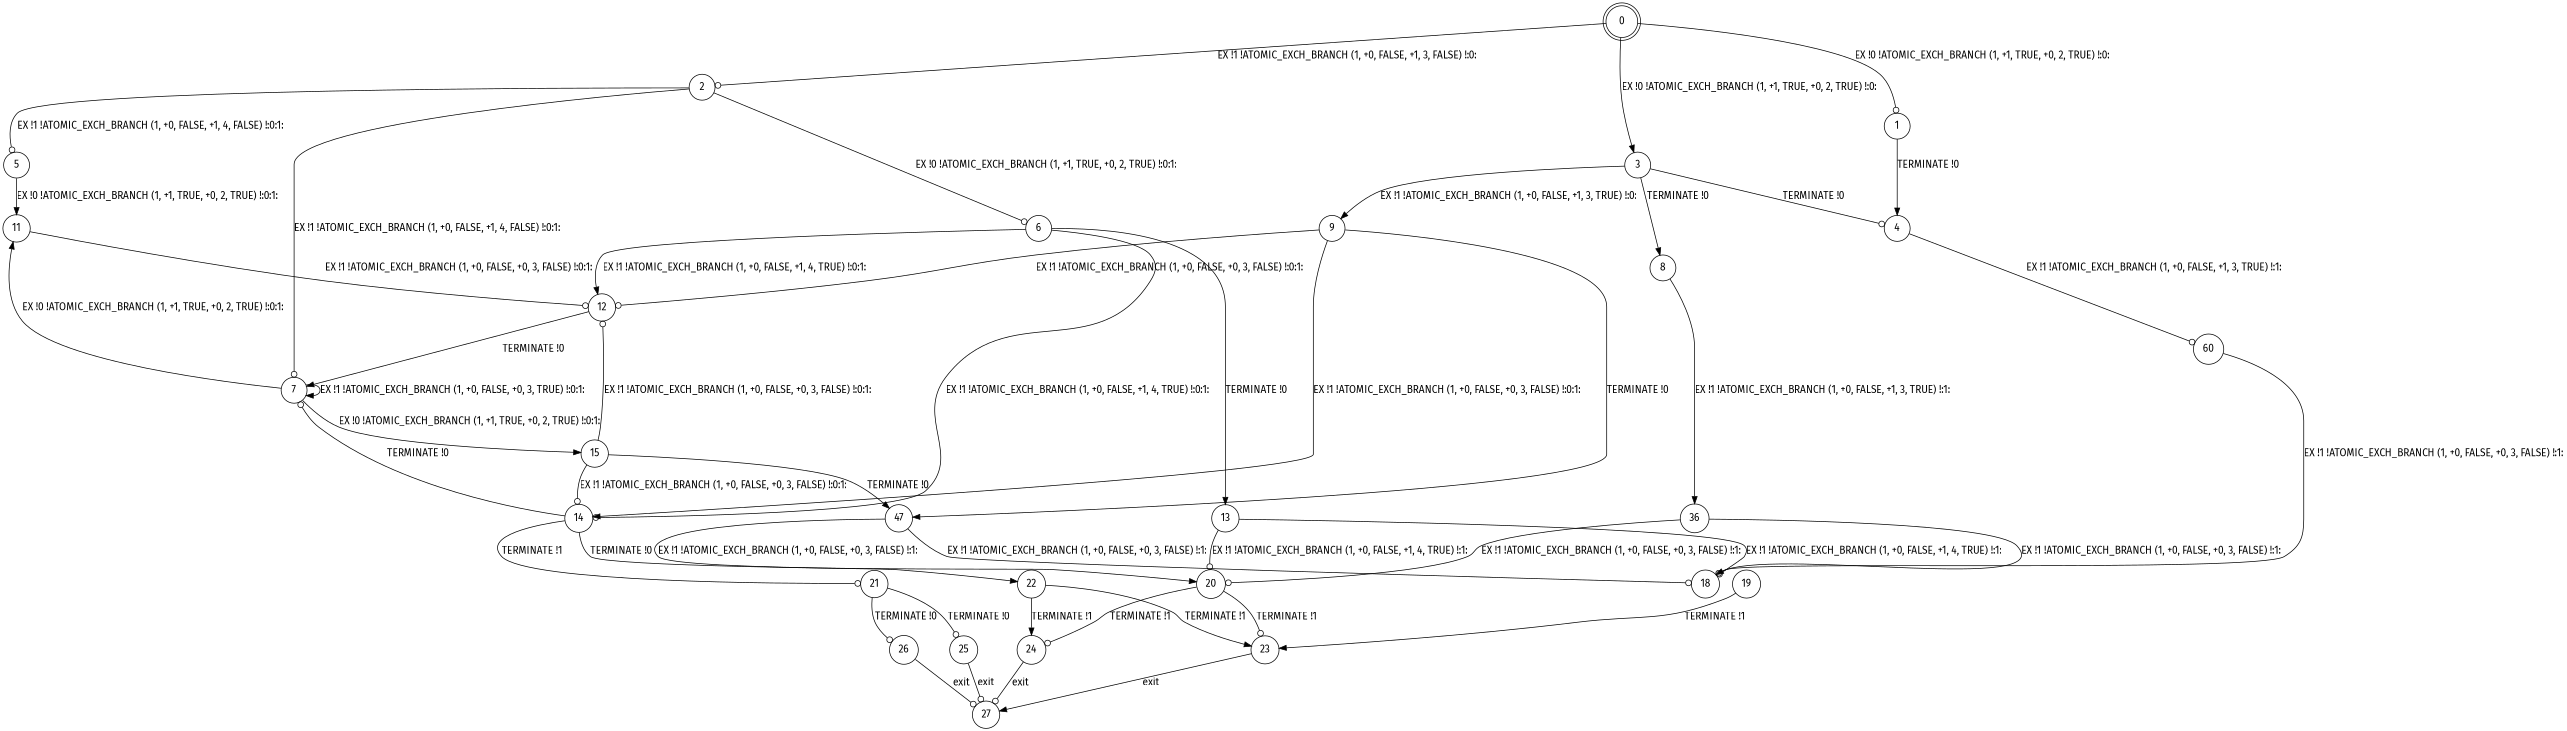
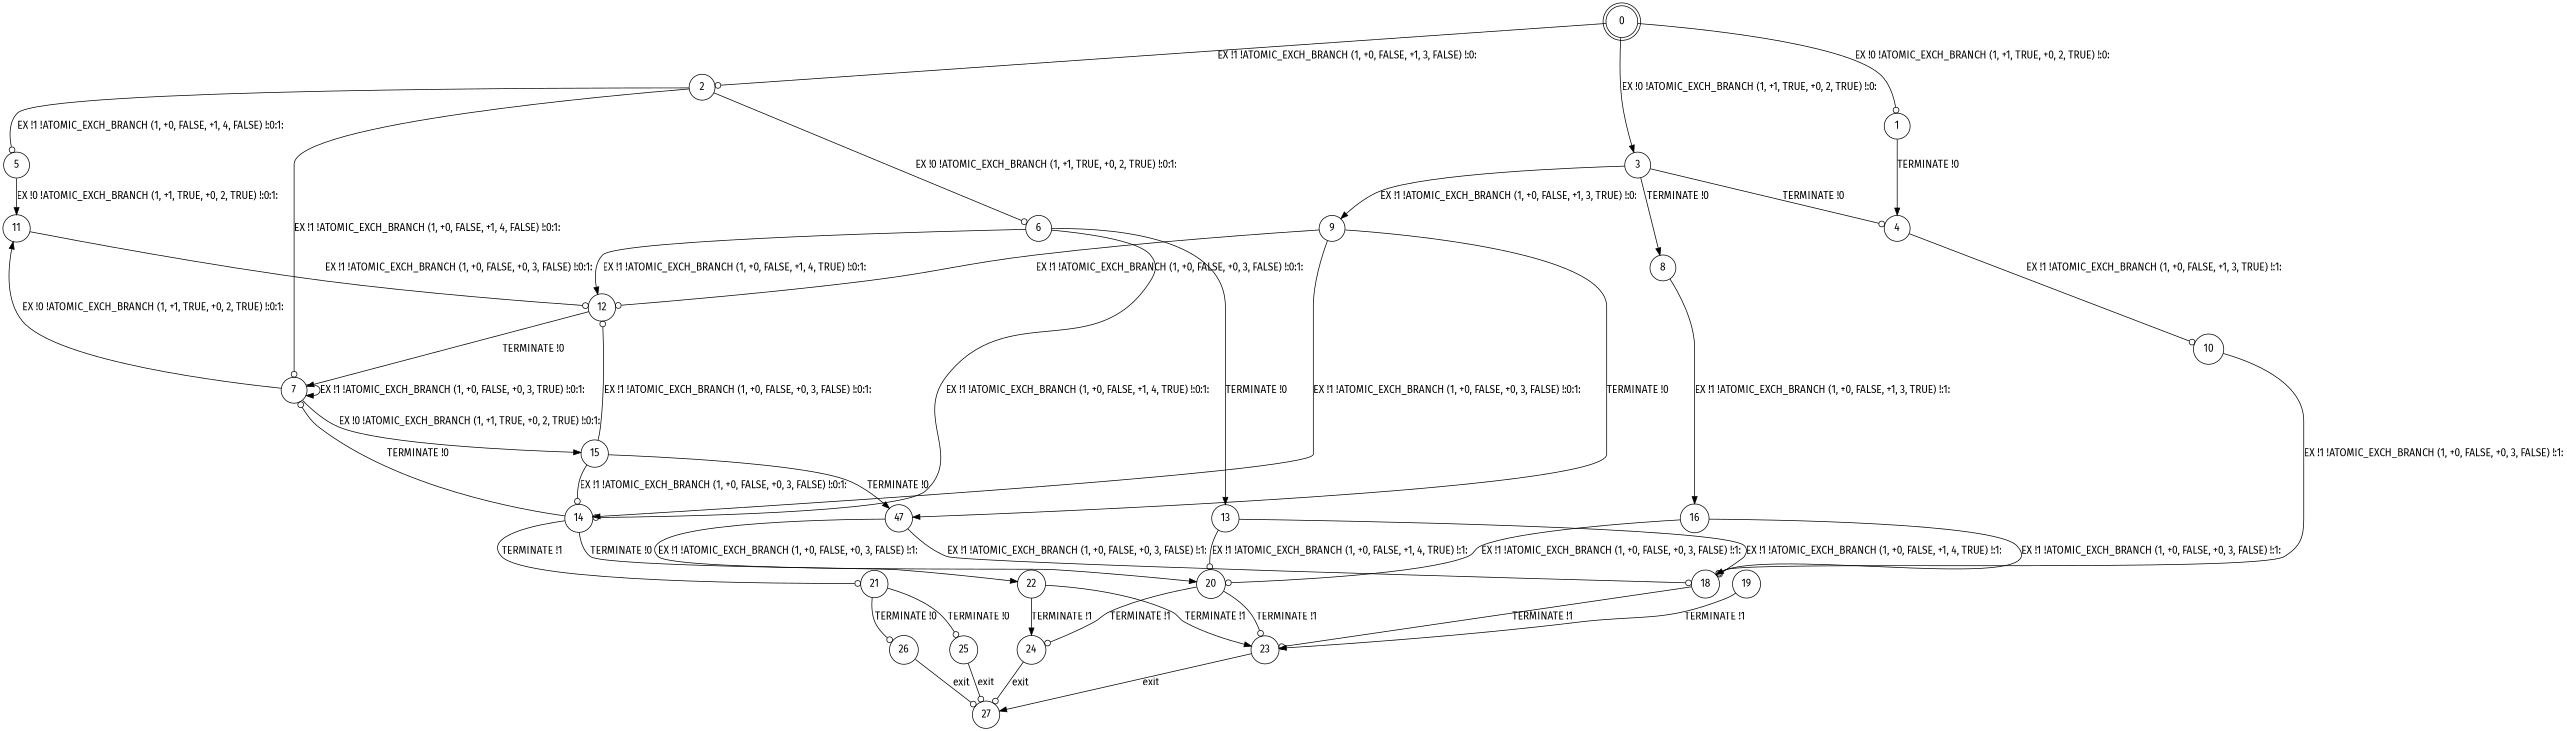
node "60": label "60" -> "10"
node "36": label "36" -> "16"
edge "18" -> "23": added, label "TERMINATE !1"
